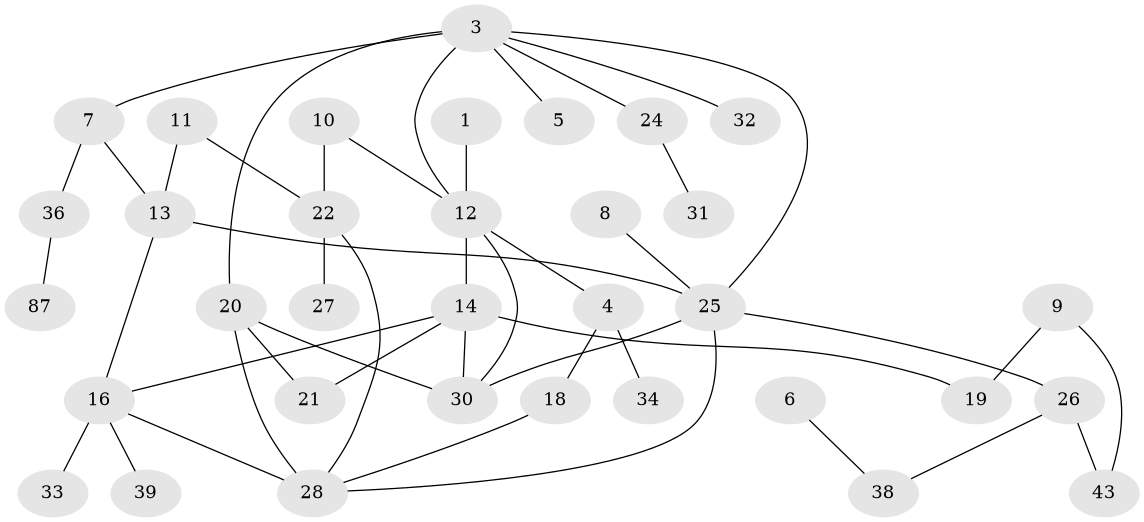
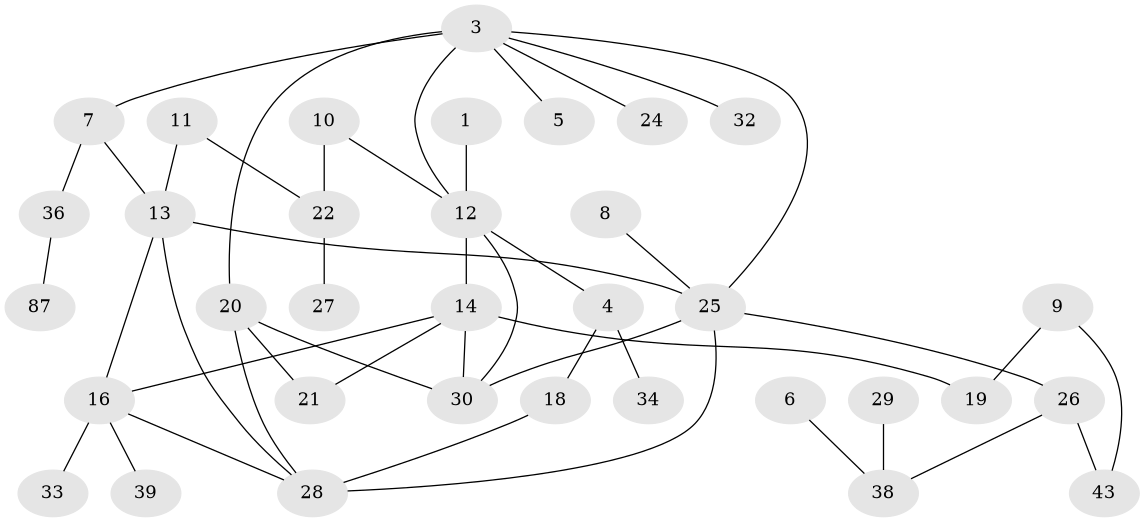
node "31": removed
edge "22" -- "28": now "13" -- "28"
node "29": added
